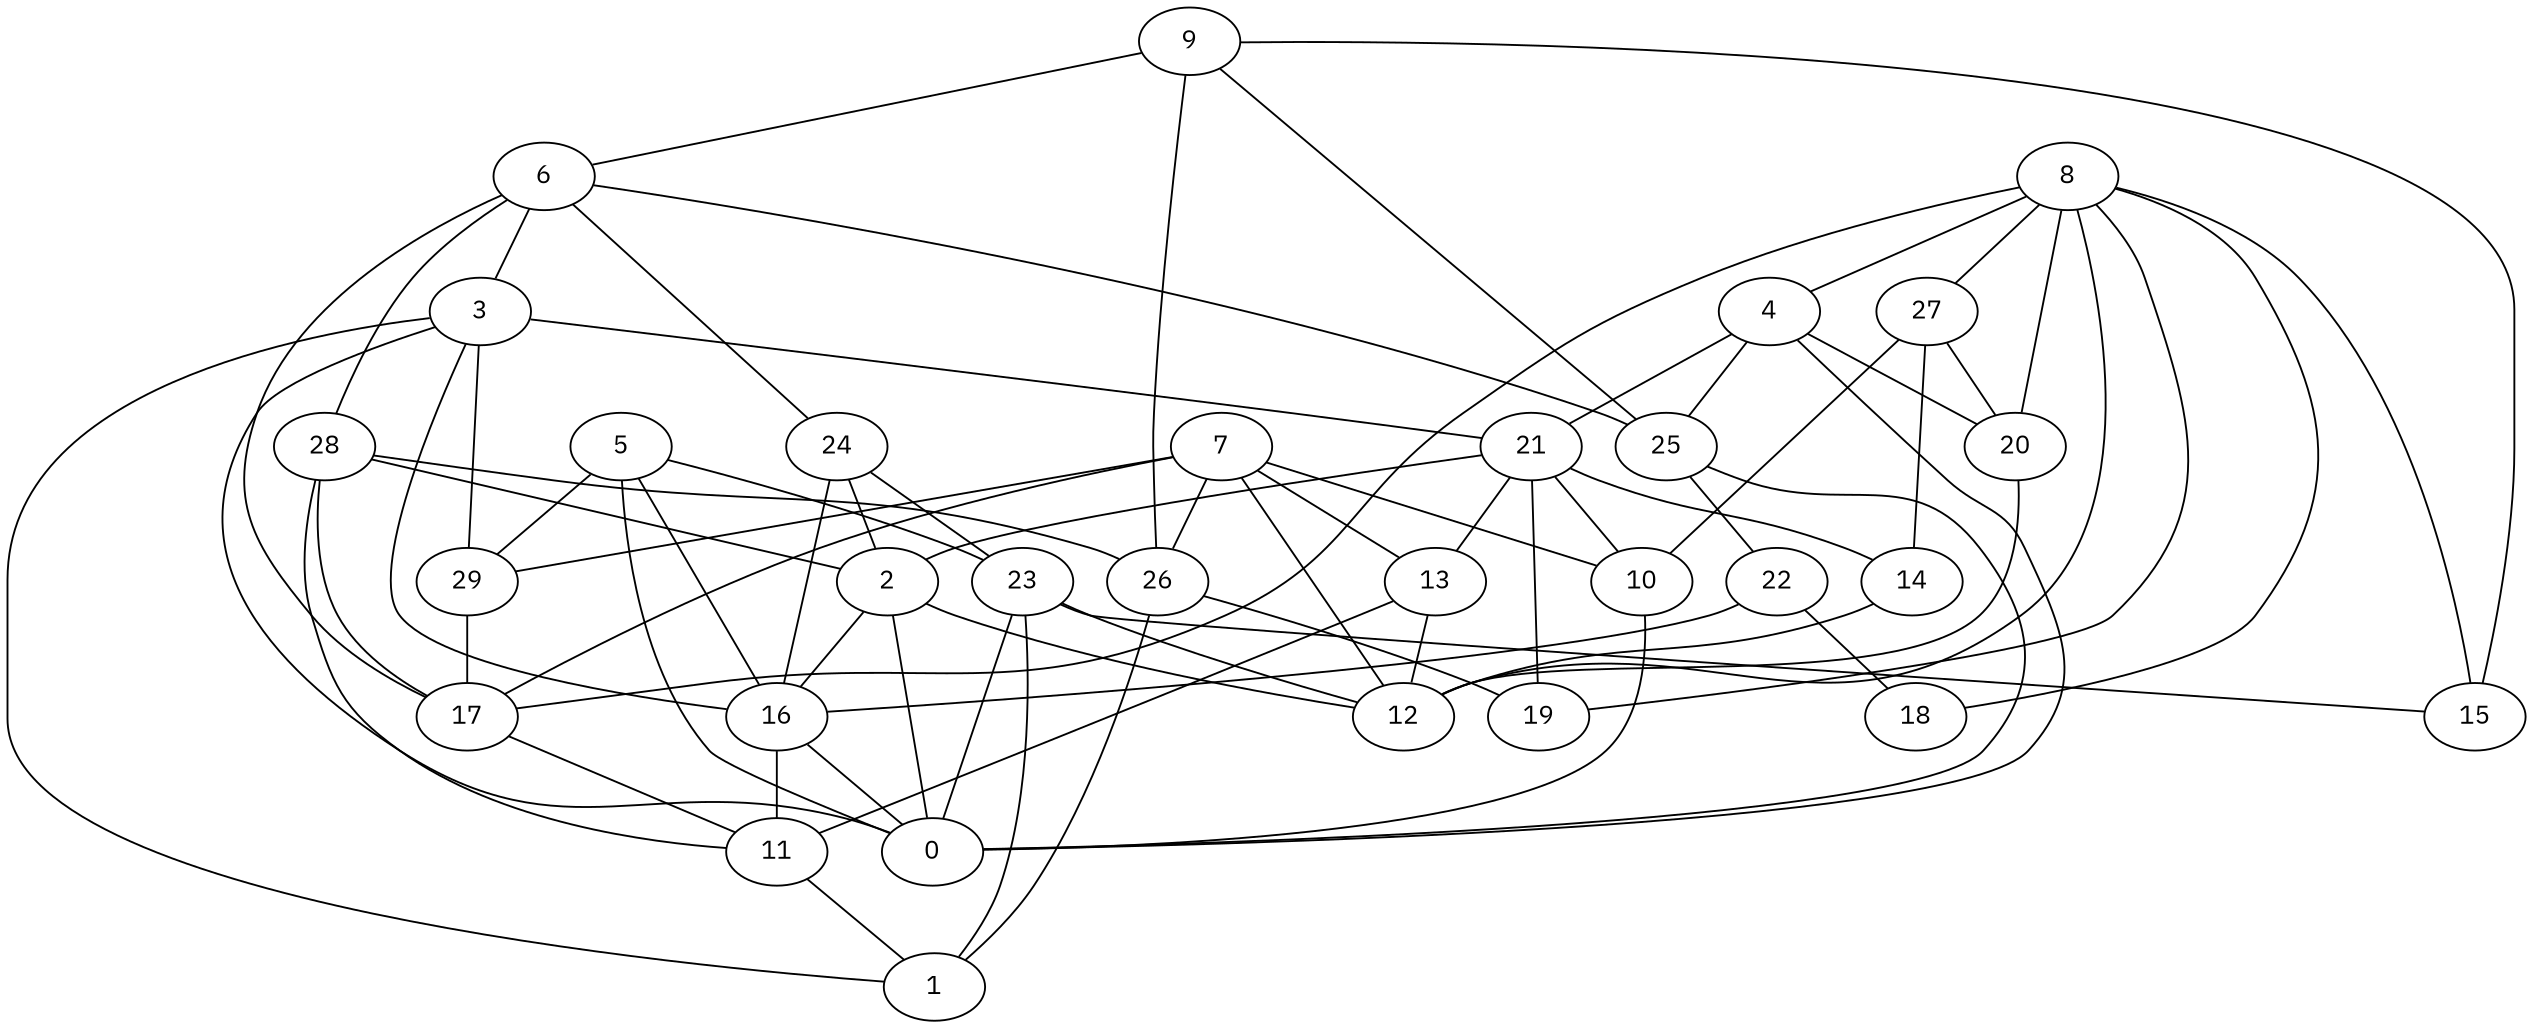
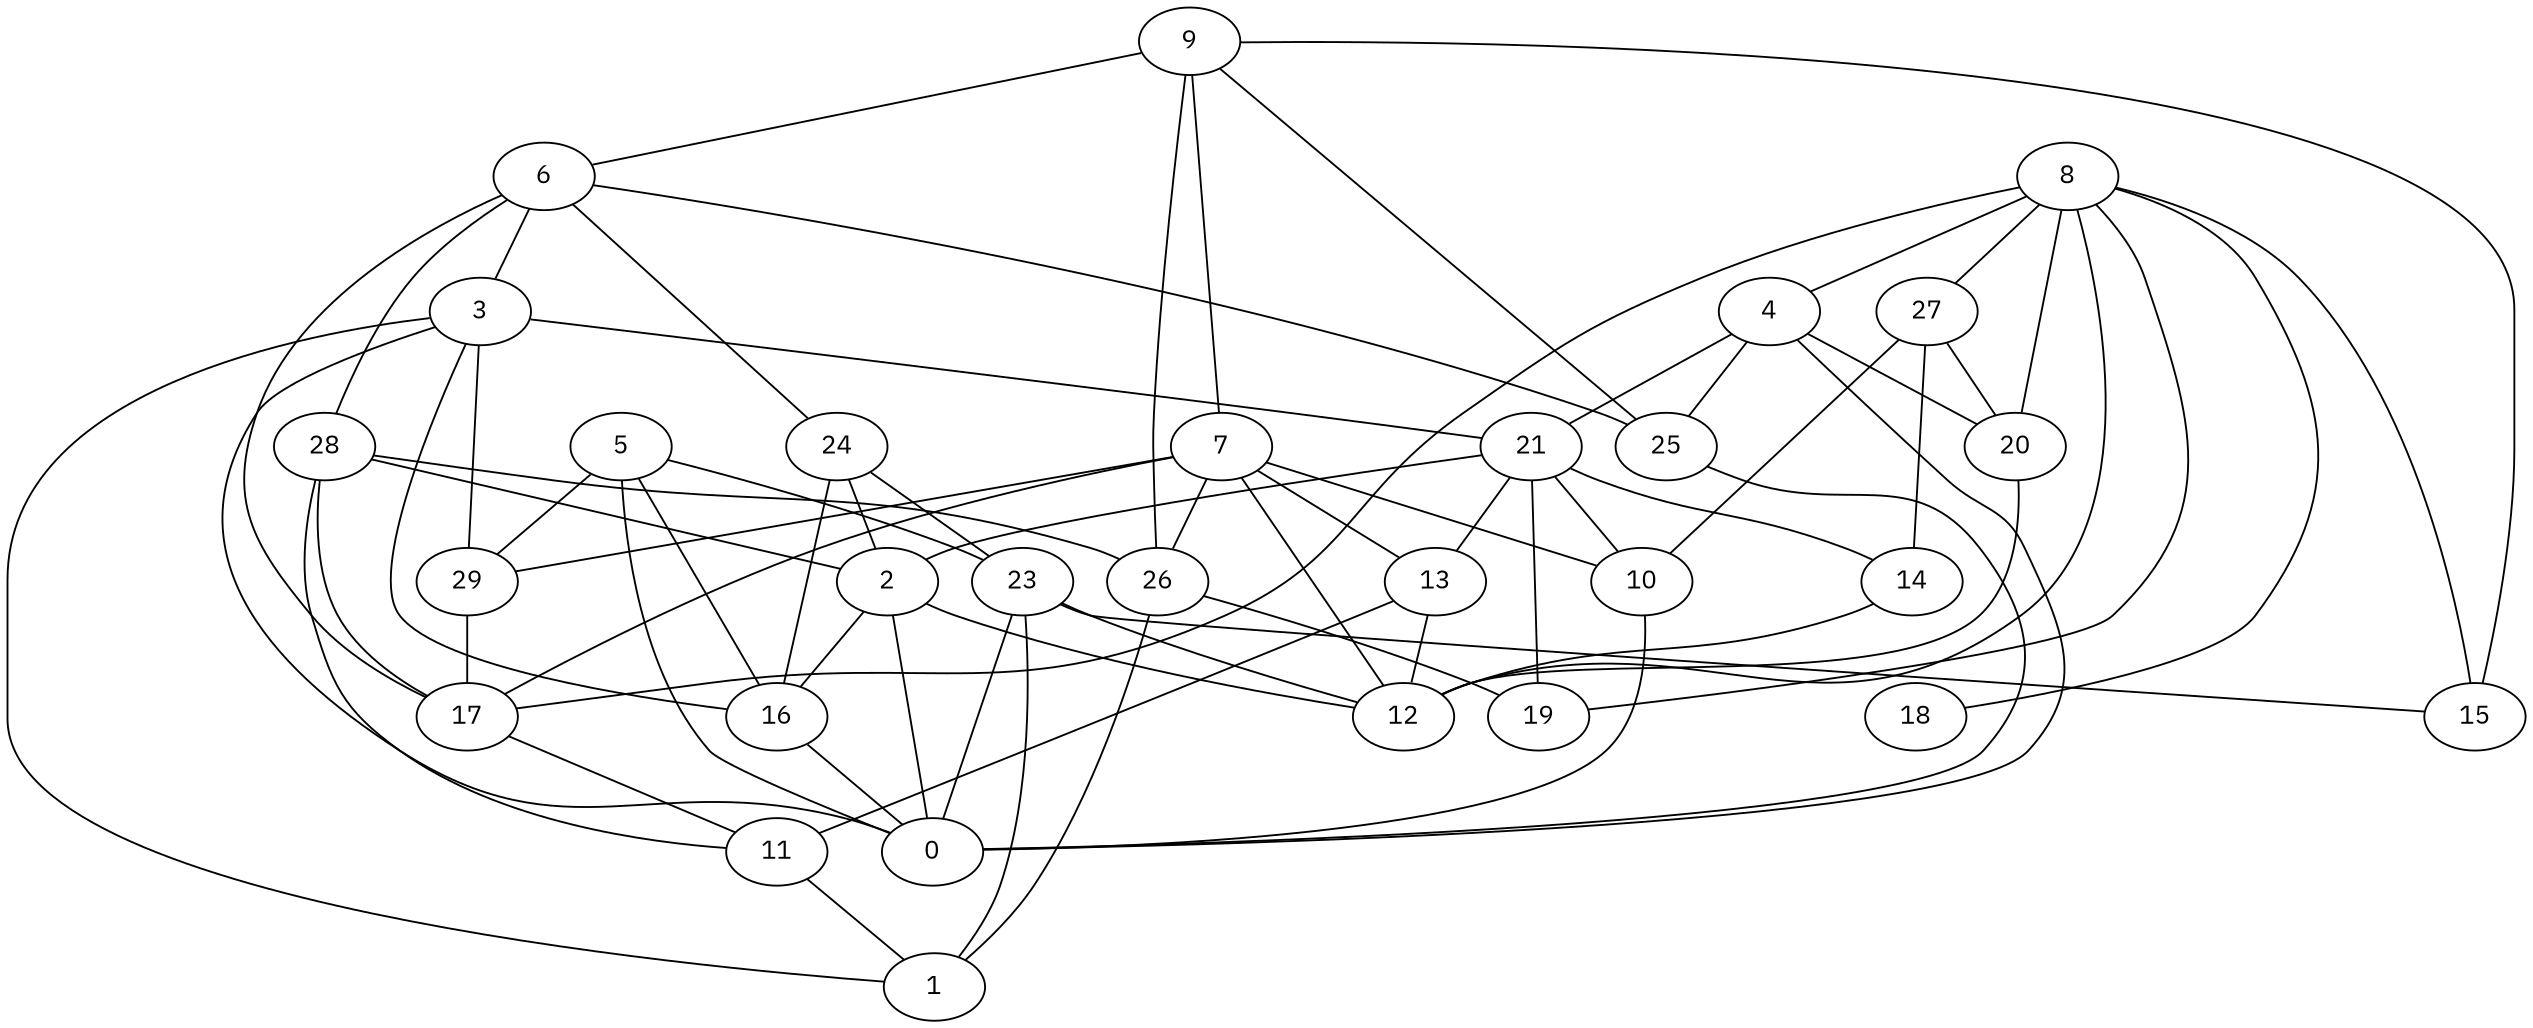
edge "9" -- "7": added
node "22": removed
edge "16" -- "11": removed
